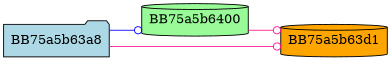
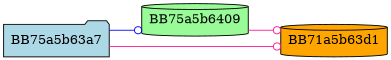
node "BB75a5b6400": label "BB75a5b6400" -> "BB75a5b6409"
node "BB75a5b63a8": label "BB75a5b63a8" -> "BB75a5b63a7"
node "BB75a5b63d1": label "BB75a5b63d1" -> "BB71a5b63d1"
